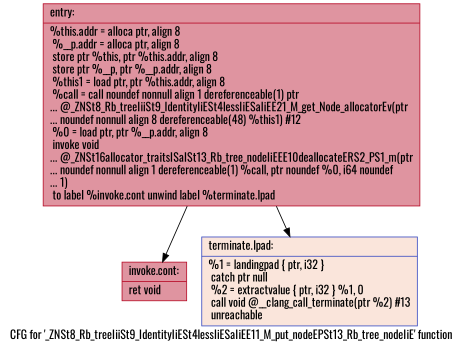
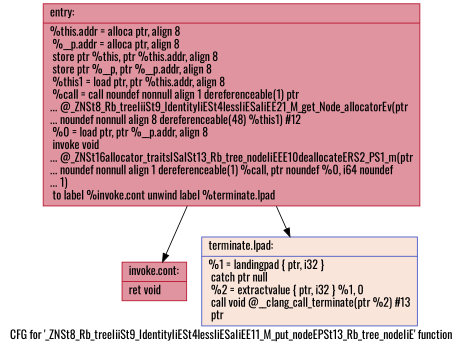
node "terminate.lpad:": text "unreachable" -> "ptr"
